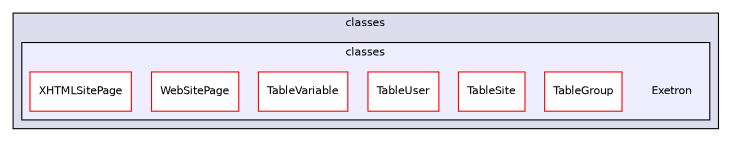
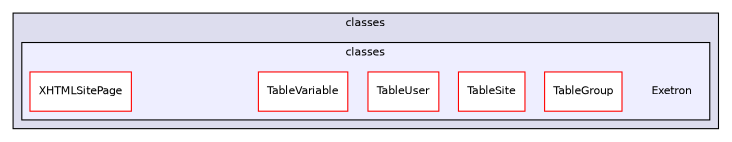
node "WebSitePage": removed
